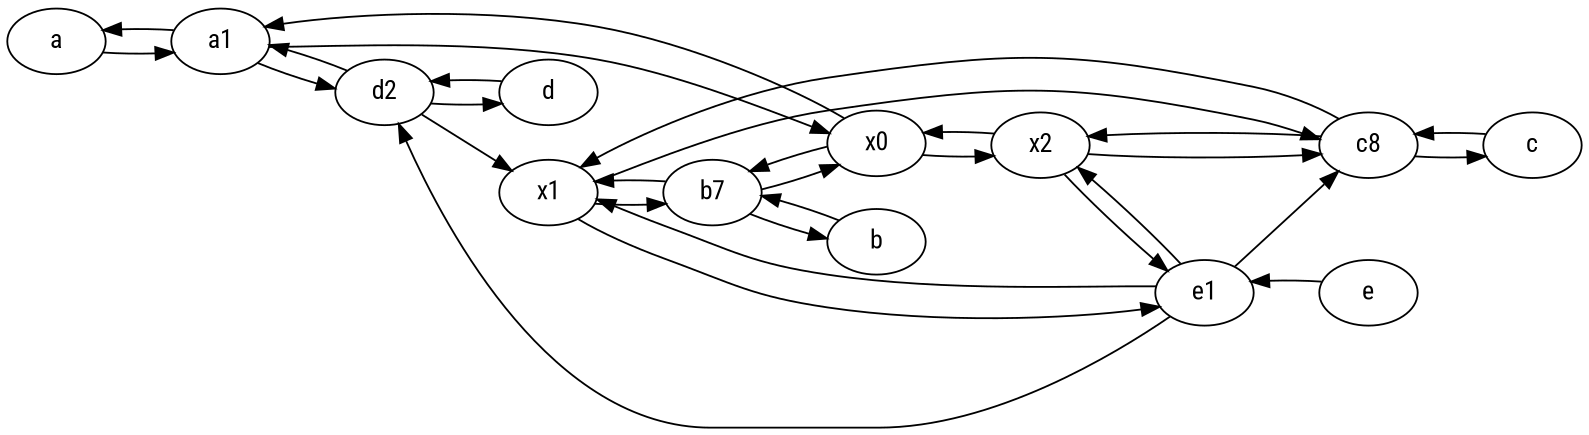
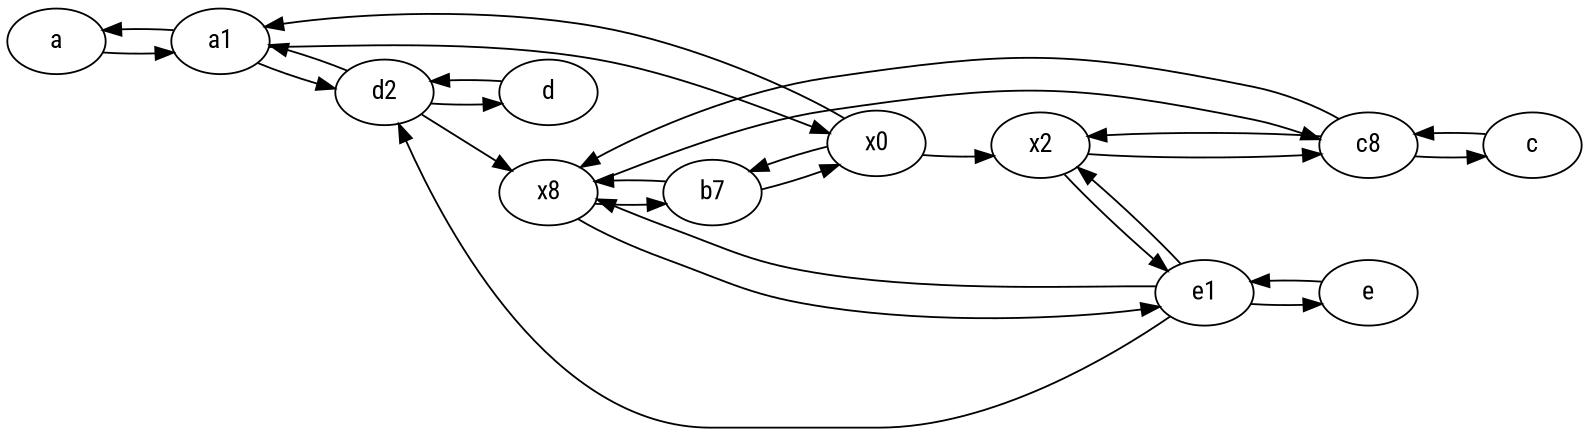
edge "x2" -> "x0": removed
node "x1": label "x1" -> "x8"
edge "e1" -> "c8": now "e1" -> "e"
node "b": removed
